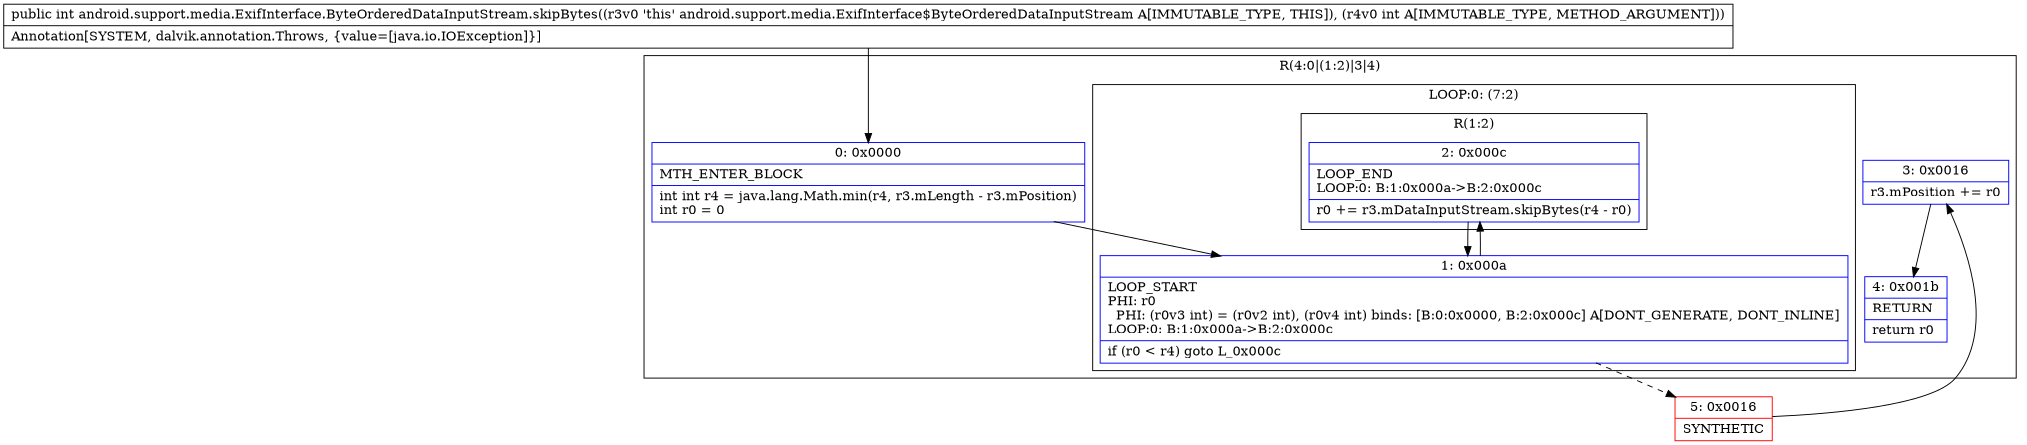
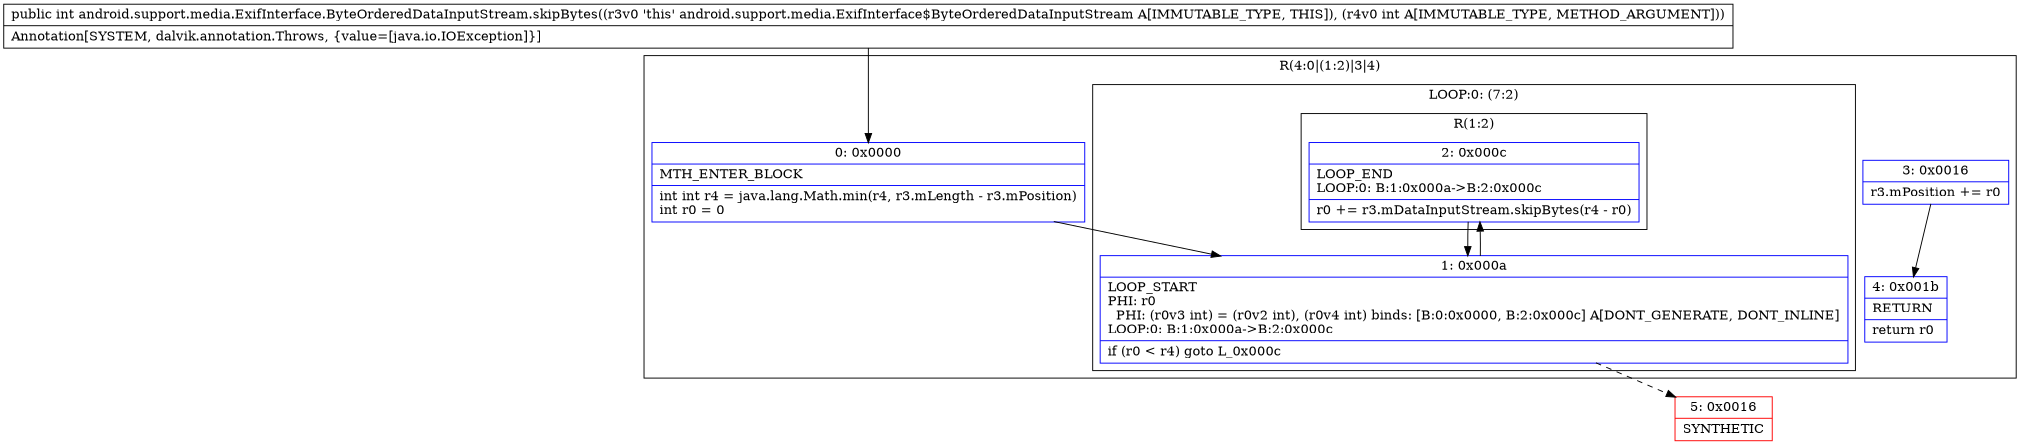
edge "5: 0x0016" -> "3: 0x0016": removed
